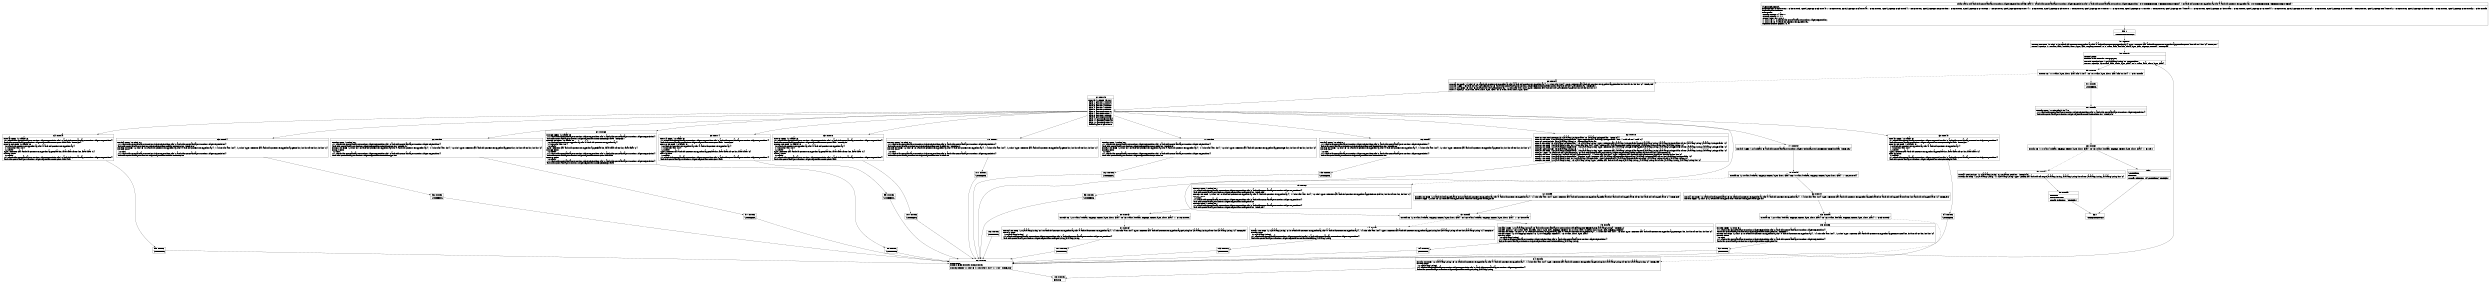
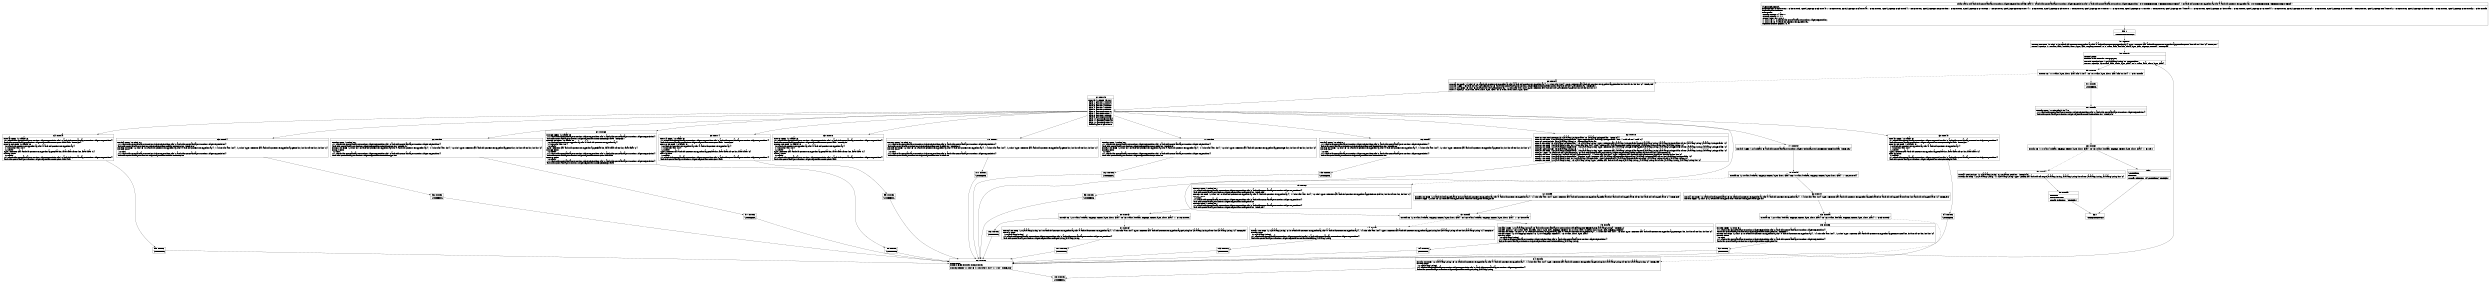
node "100: 0x00ec": removed
edge "80: 0x00cb" -> "106: 0x00ec": added
node "108: 0x00ec": text "EASING" -> "SYNTHETIC"
